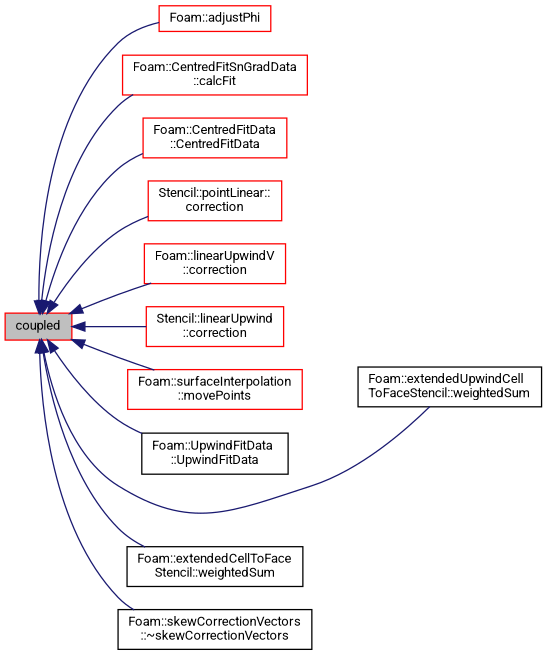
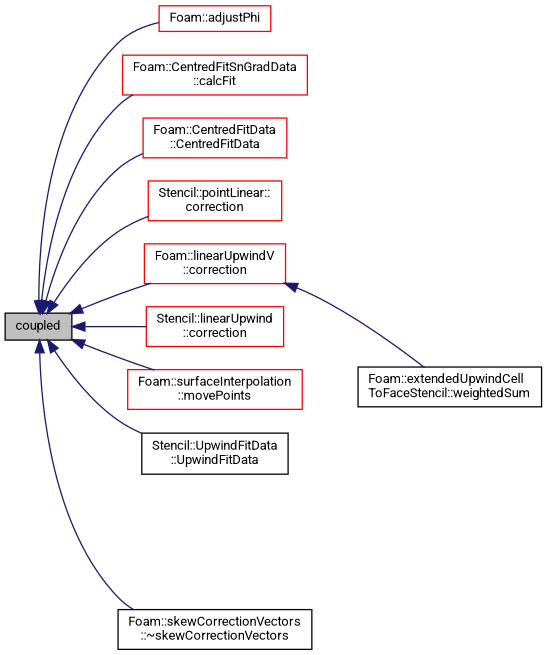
node "coupled": color red -> black
node "Foam::UpwindFitData ::UpwindFitData": label "Foam::UpwindFitData ::UpwindFitData" -> "Stencil::UpwindFitData ::UpwindFitData"
edge "Foam::extendedUpwindCell ToFaceStencil::weightedSum" -> "coupled": now "Foam::extendedUpwindCell ToFaceStencil::weightedSum" -> "Foam::linearUpwindV ::correction"
node "Foam::extendedCellToFace Stencil::weightedSum": removed
